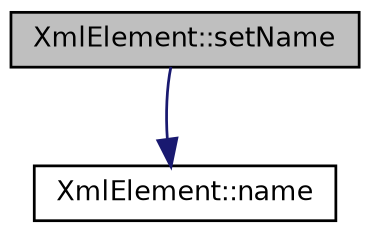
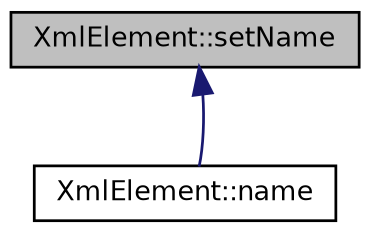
edge "XmlElement::setName" -> "XmlElement::name": reversed
